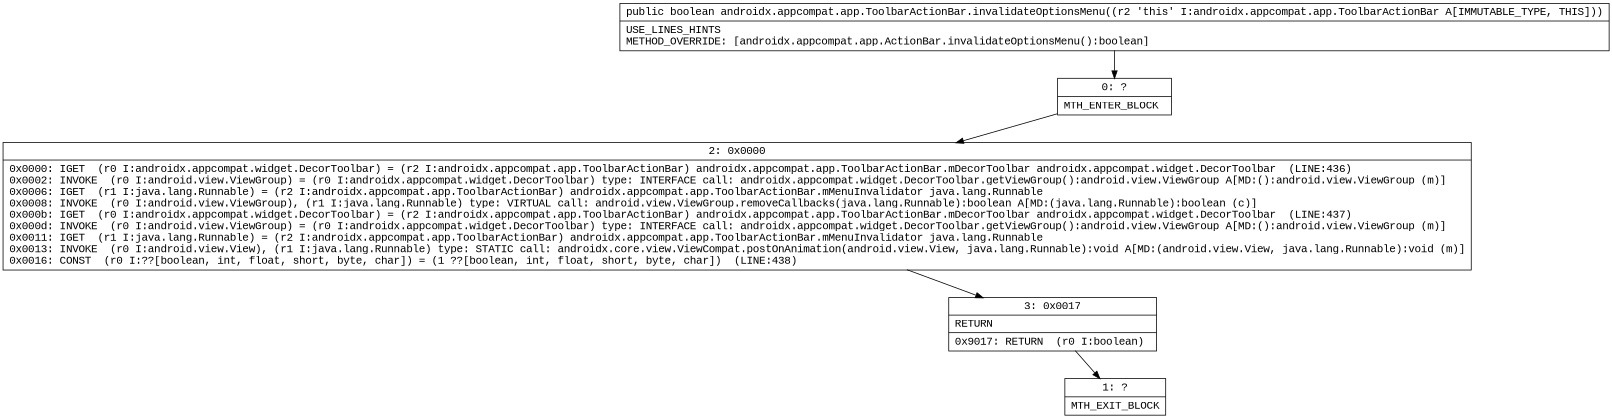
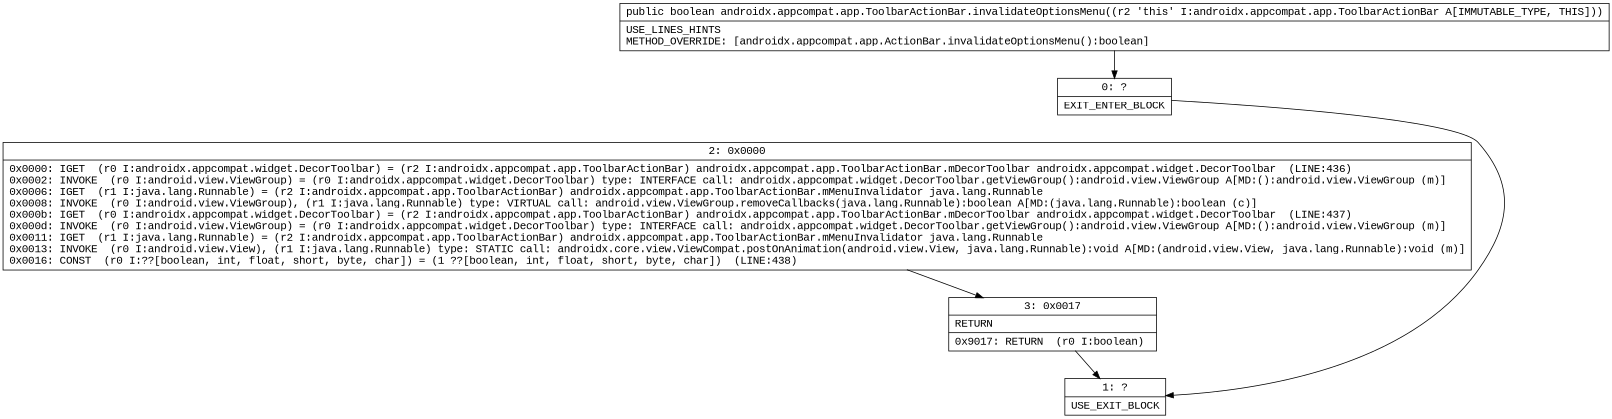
node "0: ?": text "MTH_ENTER_BLOCK" -> "EXIT_ENTER_BLOCK"
edge "0: ?" -> "2: 0x0000": now "0: ?" -> "1: ?"
node "1: ?": text "MTH_EXIT_BLOCK" -> "USE_EXIT_BLOCK"
